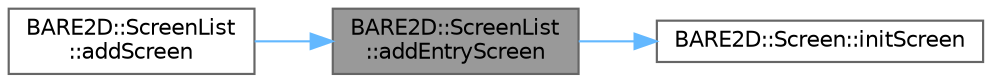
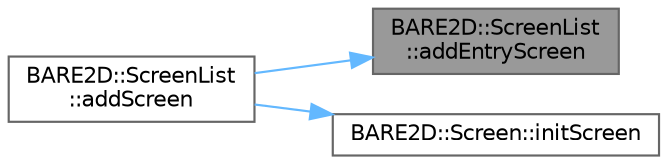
edge "BARE2D::ScreenList ::addEntryScreen" -> "BARE2D::Screen::initScreen": now "BARE2D::ScreenList ::addScreen" -> "BARE2D::Screen::initScreen"
